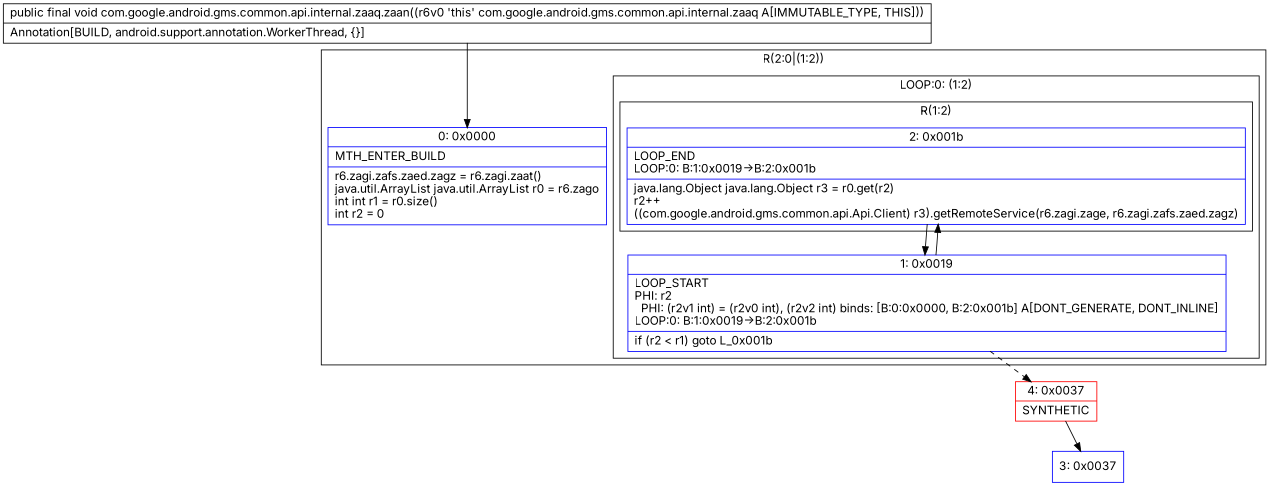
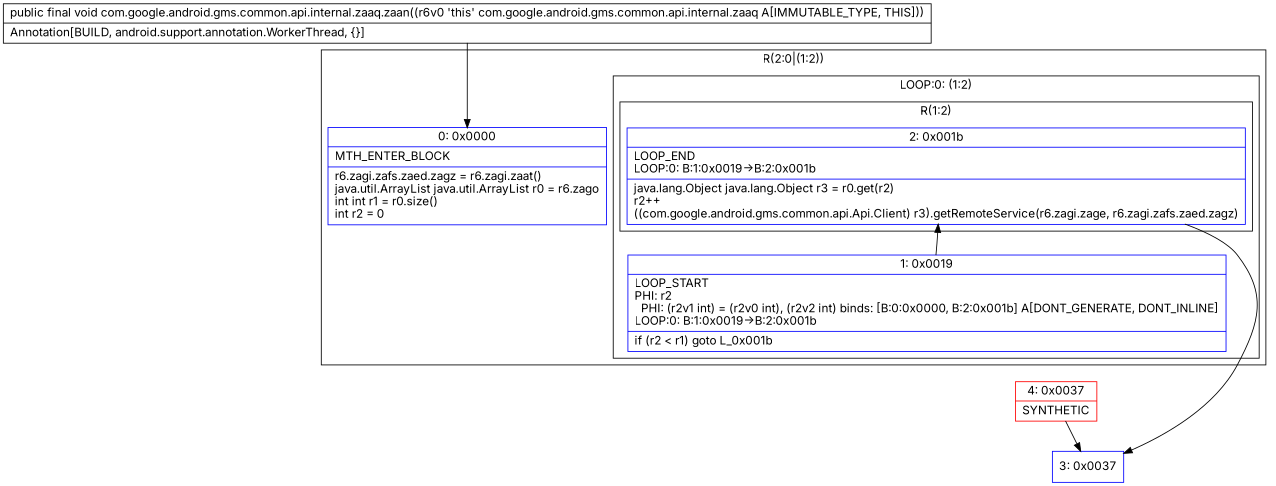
node "0: 0x0000": text "MTH_ENTER_BUILD" -> "MTH_ENTER_BLOCK"
edge "2: 0x001b" -> "1: 0x0019": now "2: 0x001b" -> "3: 0x0037"
edge "1: 0x0019" -> "4: 0x0037": removed
